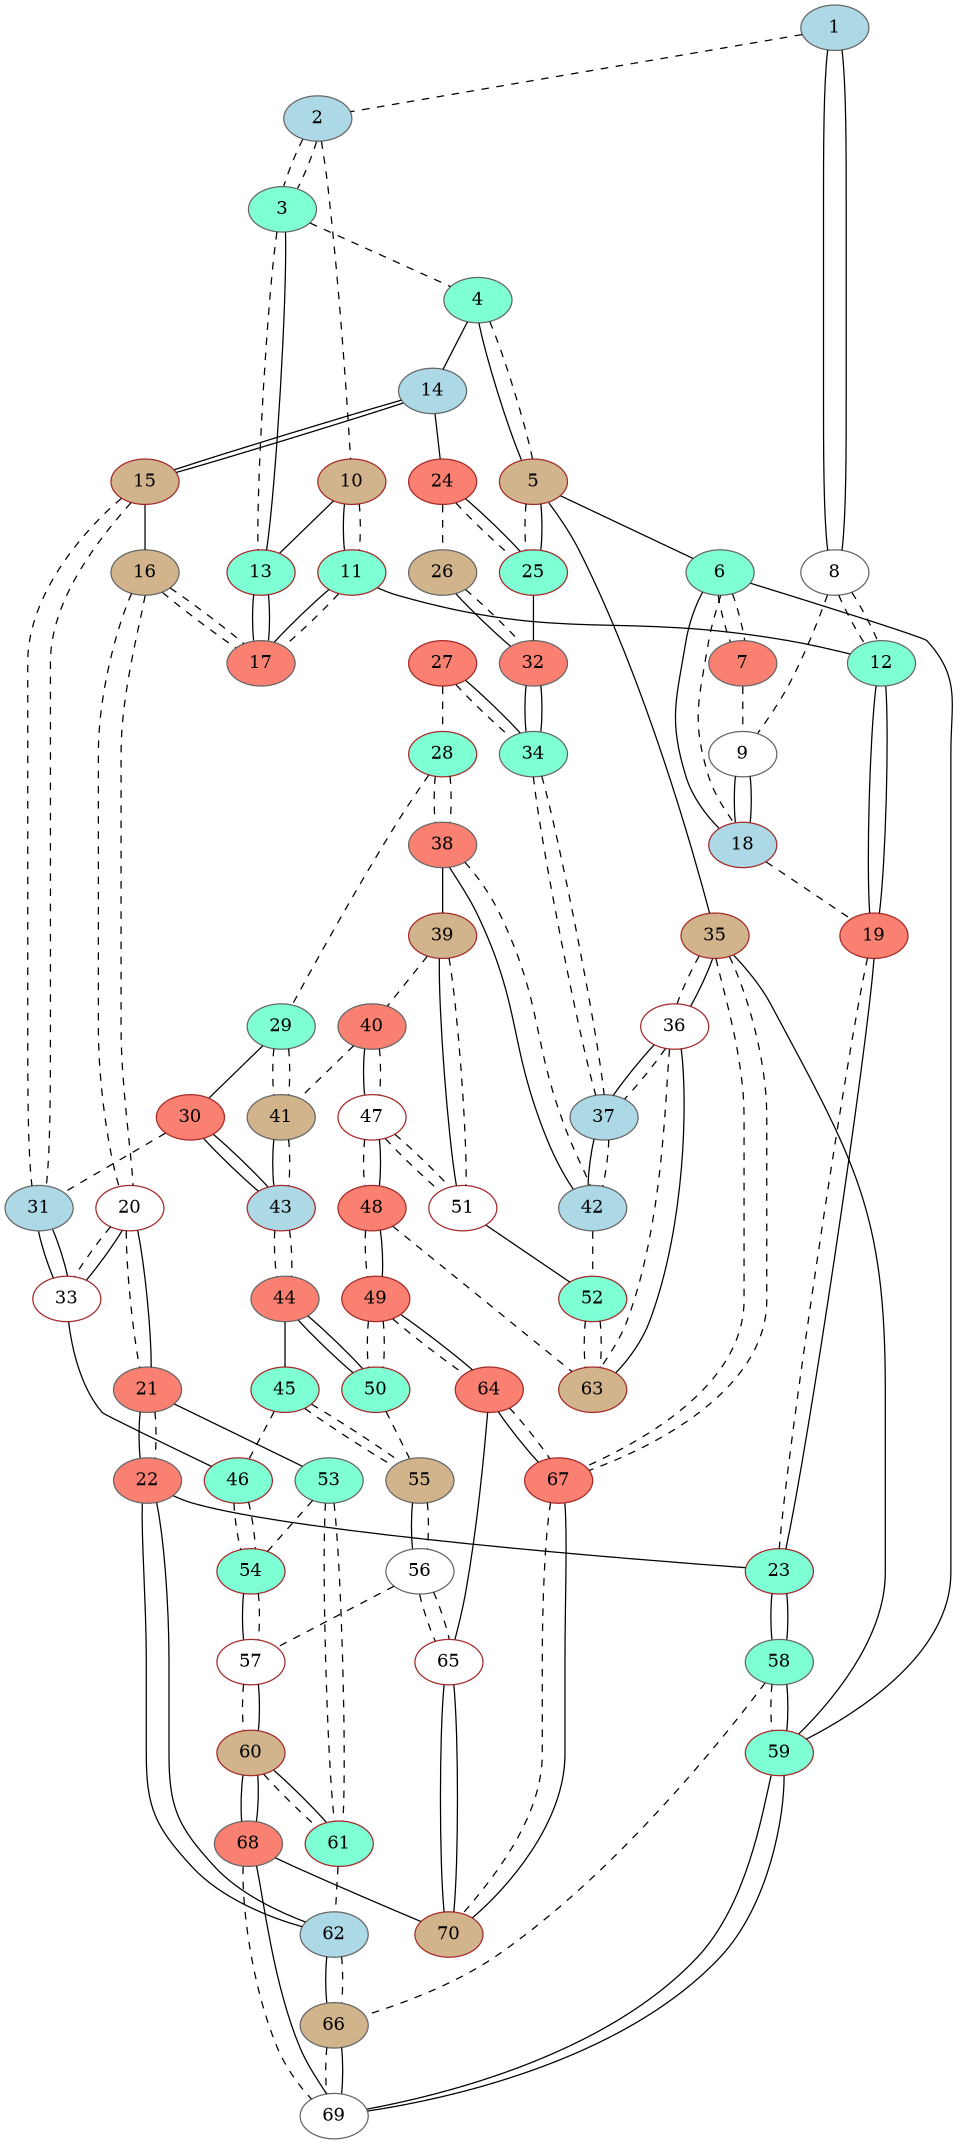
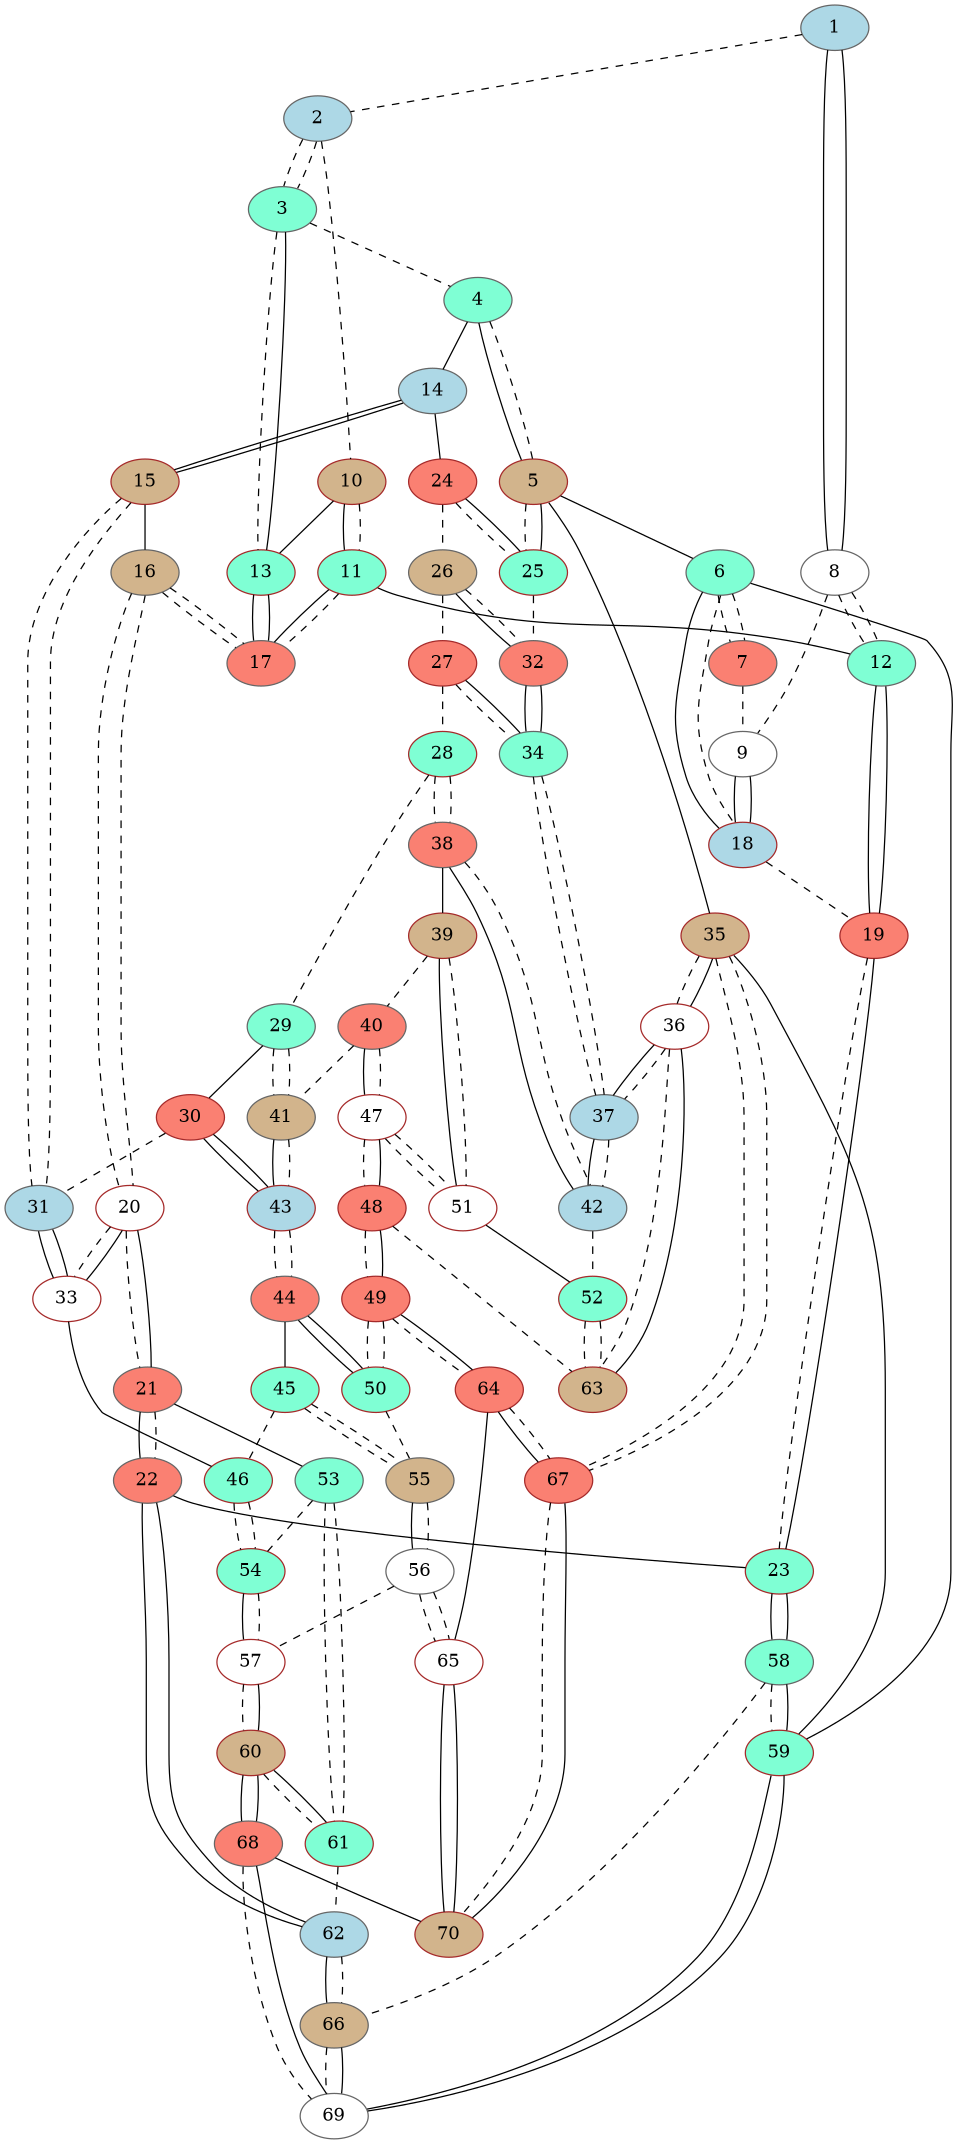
edge "25" -- "32": style solid -> dashed
edge "26" -- "27": added
